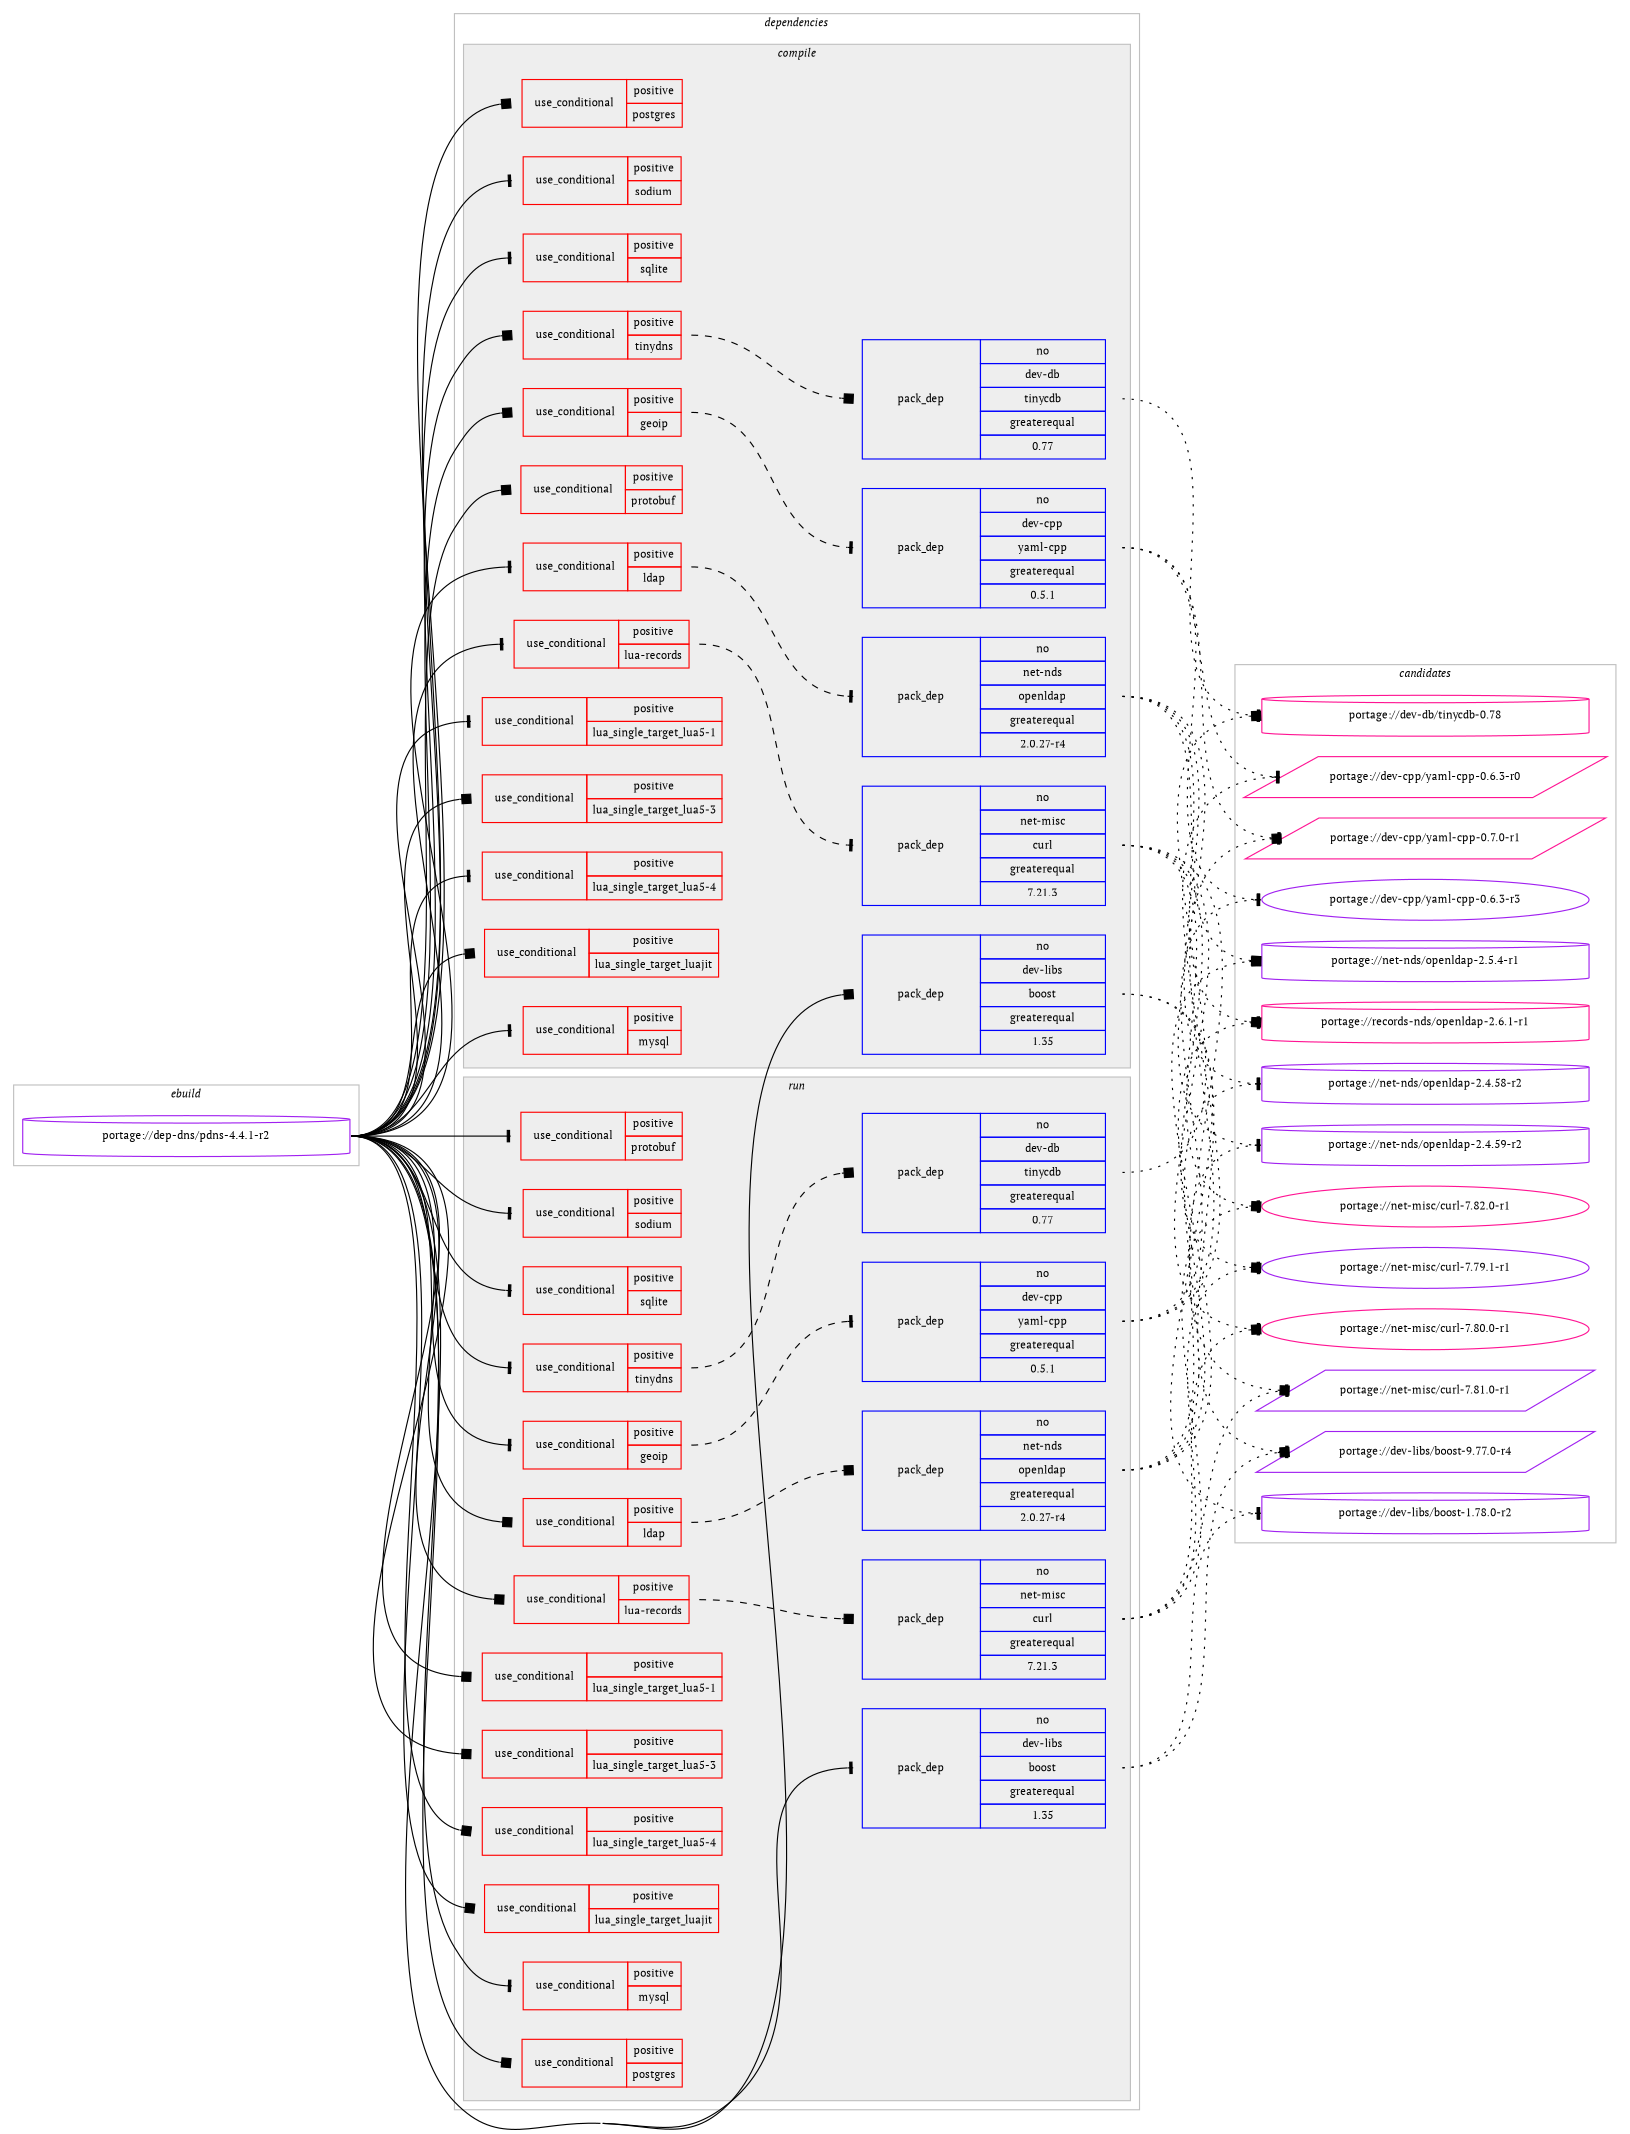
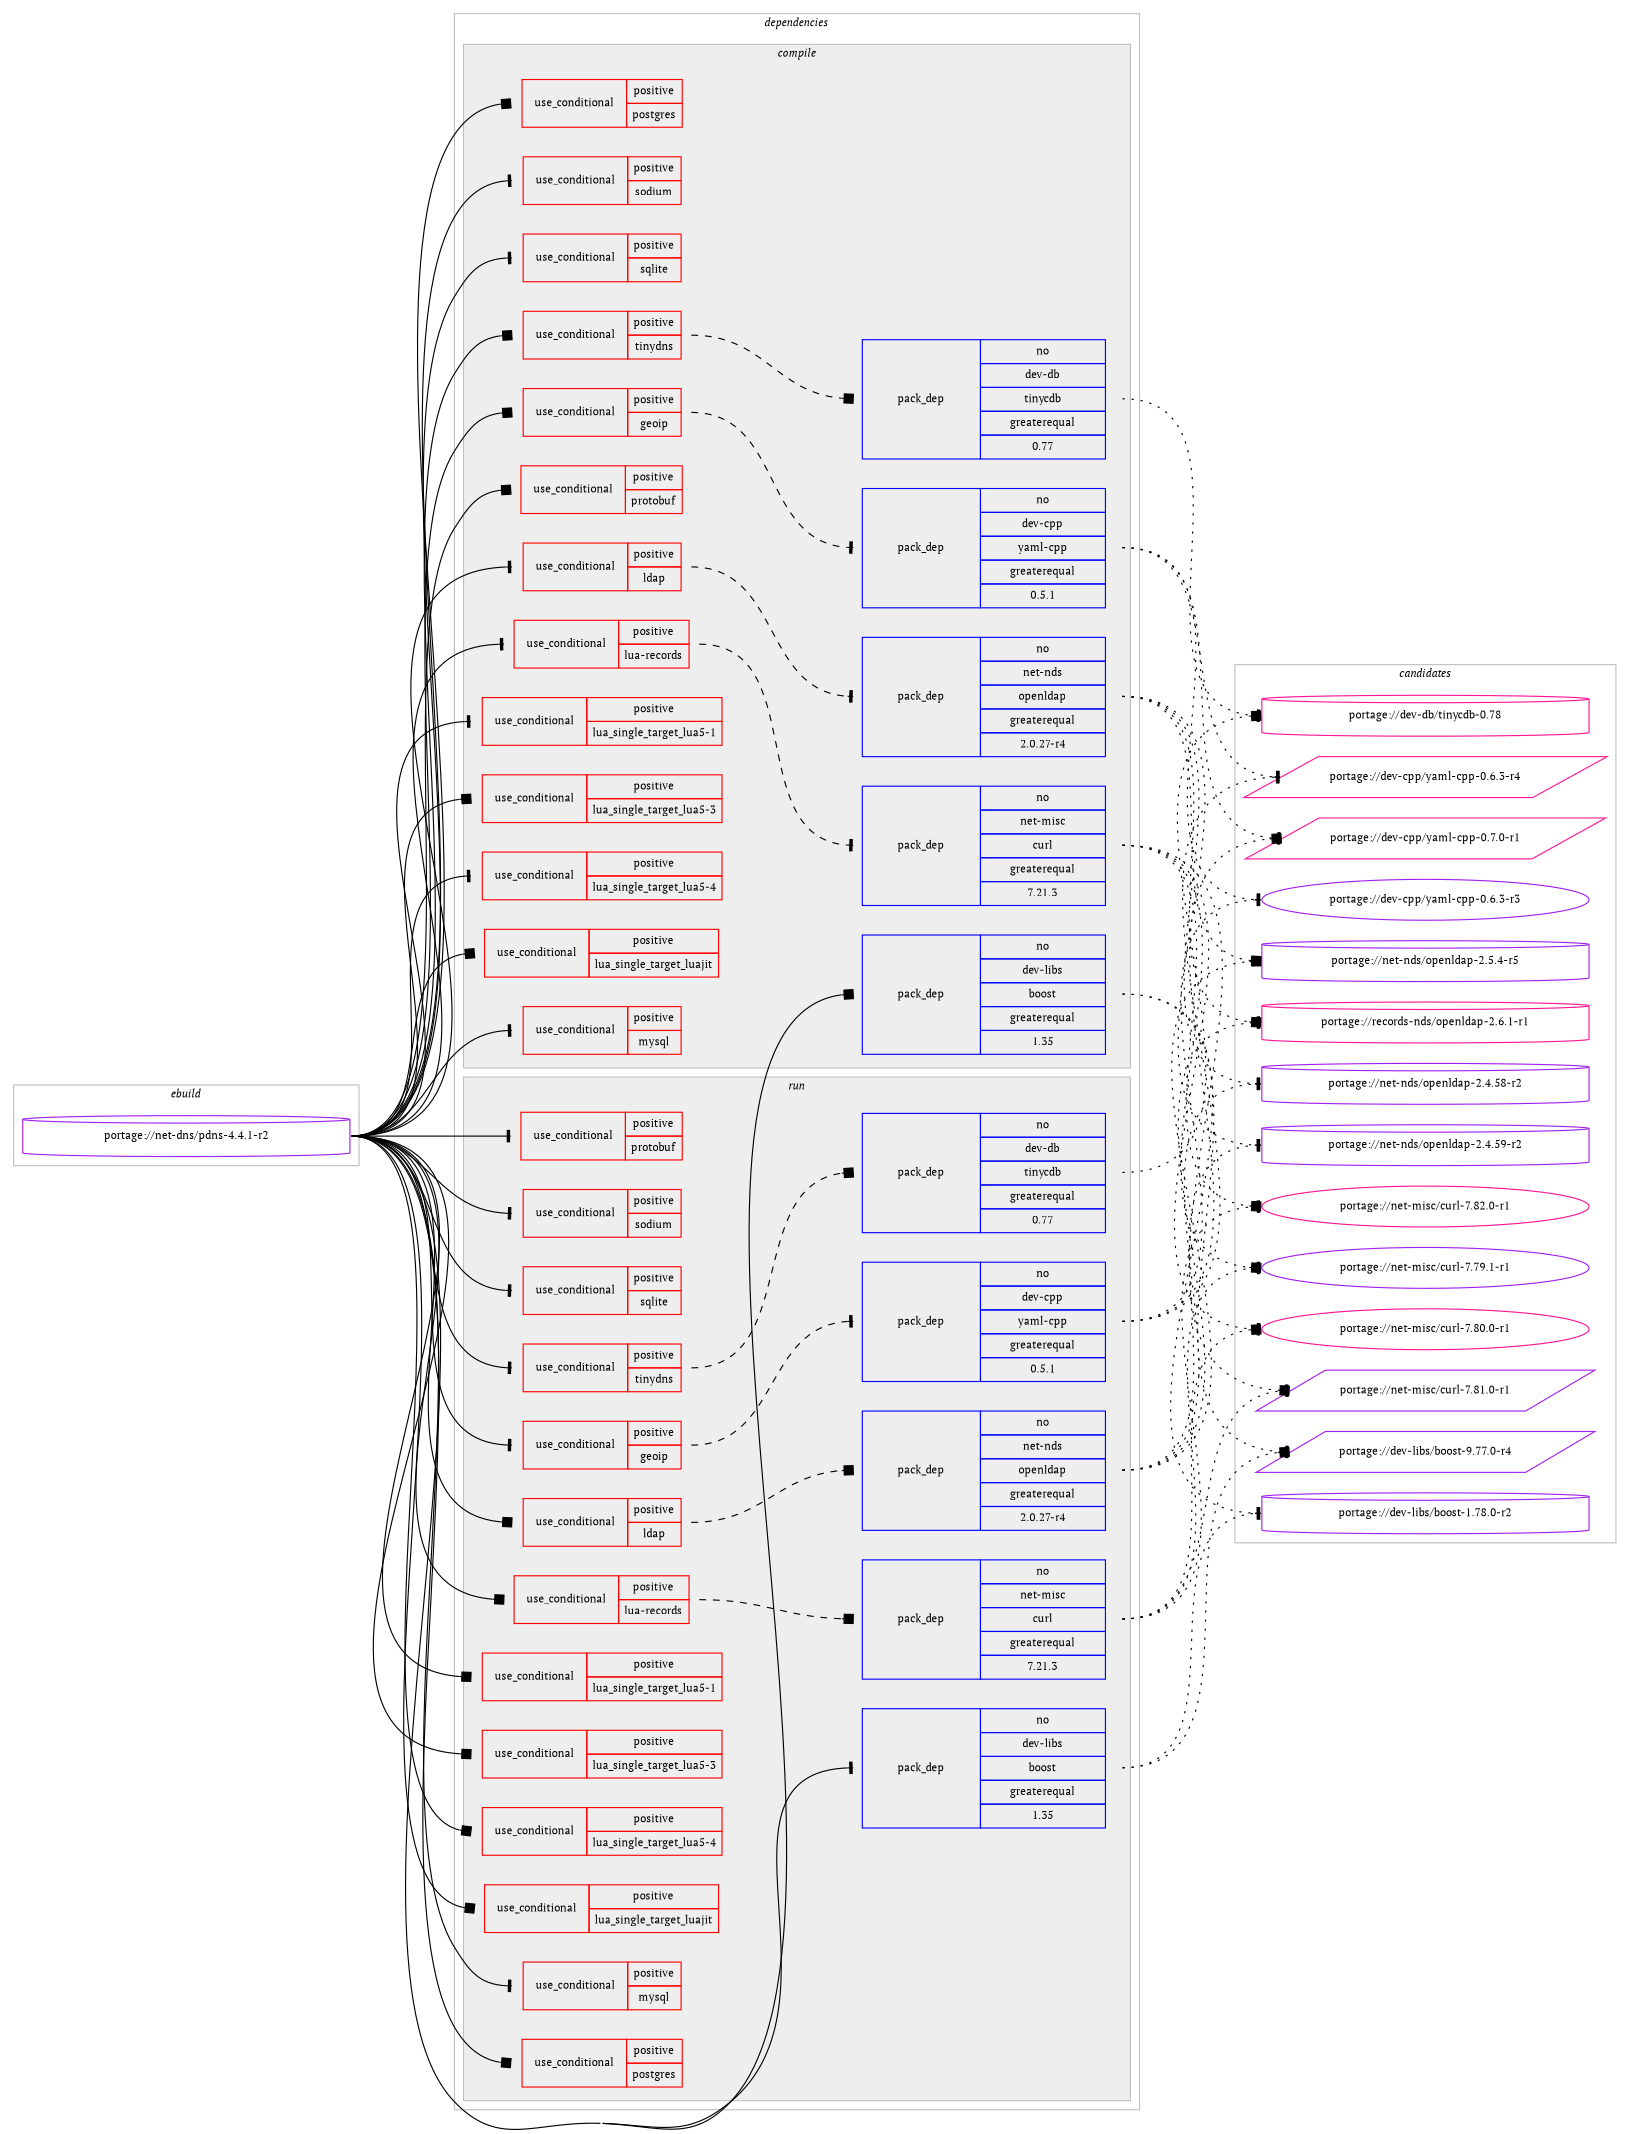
node "portage://dev-cpp/yaml-cpp-0.6.3-r0": label "portage://dev-cpp/yaml-cpp-0.6.3-r0" -> "portage://dev-cpp/yaml-cpp-0.6.3-r4"
node "portage://net-nds/openldap-2.5.4-r1": label "portage://net-nds/openldap-2.5.4-r1" -> "portage://net-nds/openldap-2.5.4-r5"
node "portage://dep-dns/pdns-4.4.1-r2": label "portage://dep-dns/pdns-4.4.1-r2" -> "portage://net-dns/pdns-4.4.1-r2"
